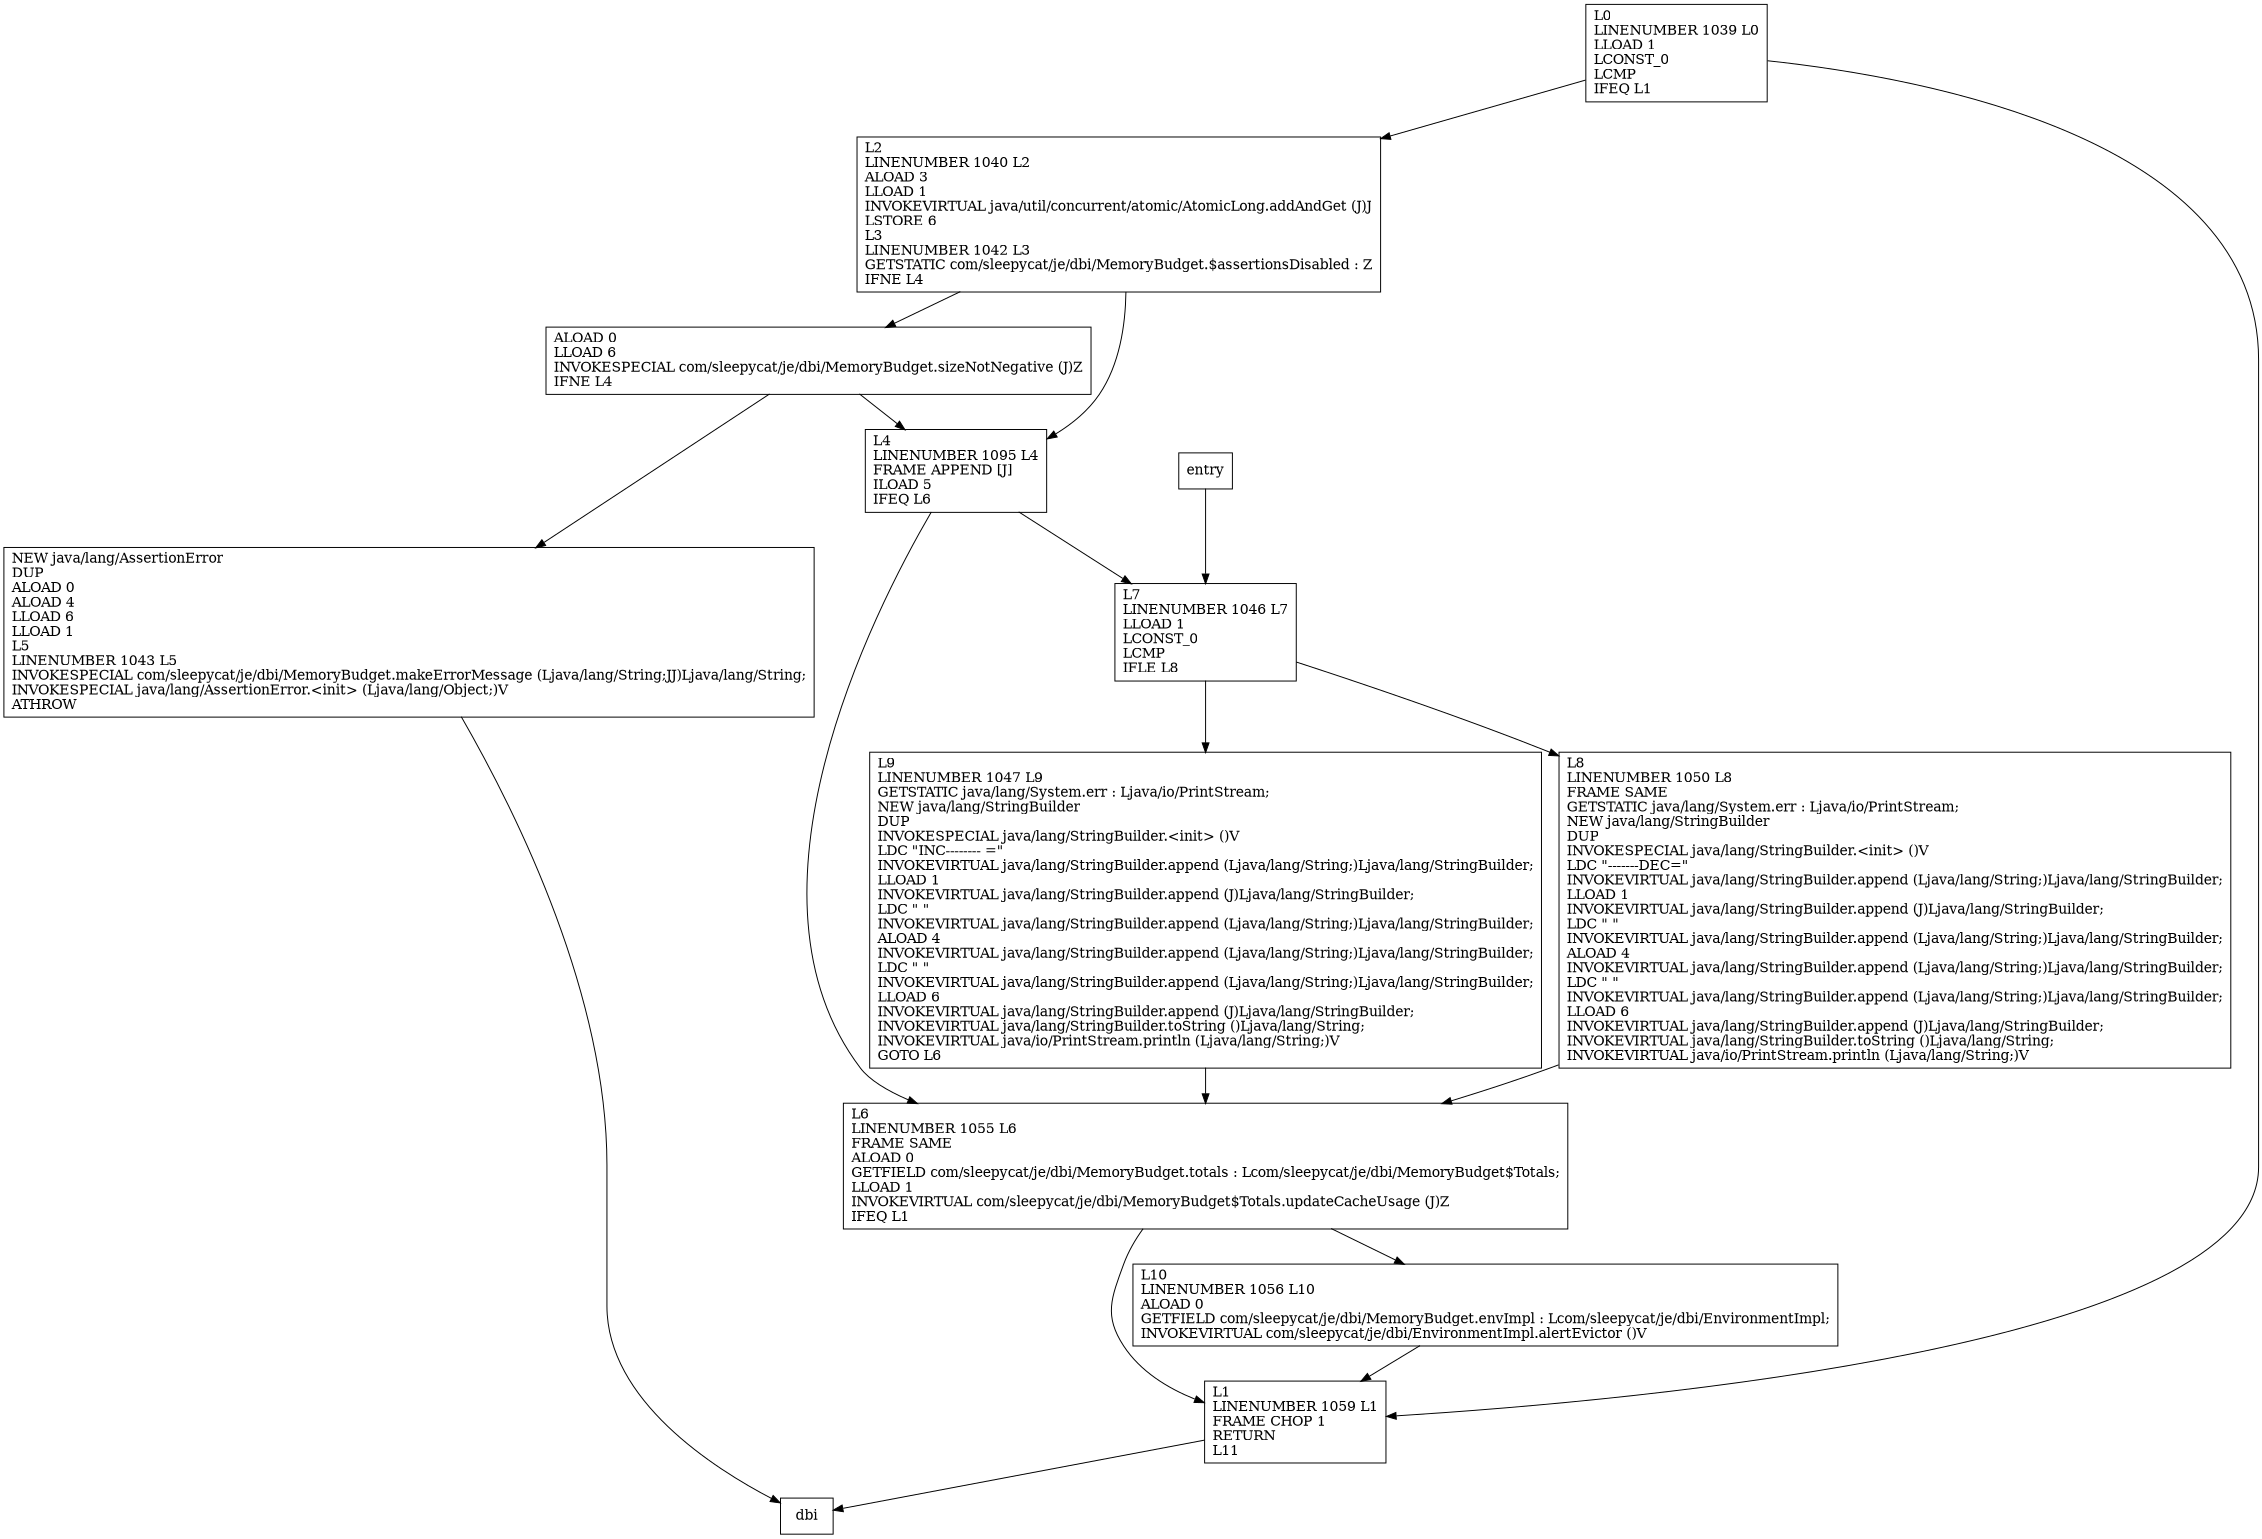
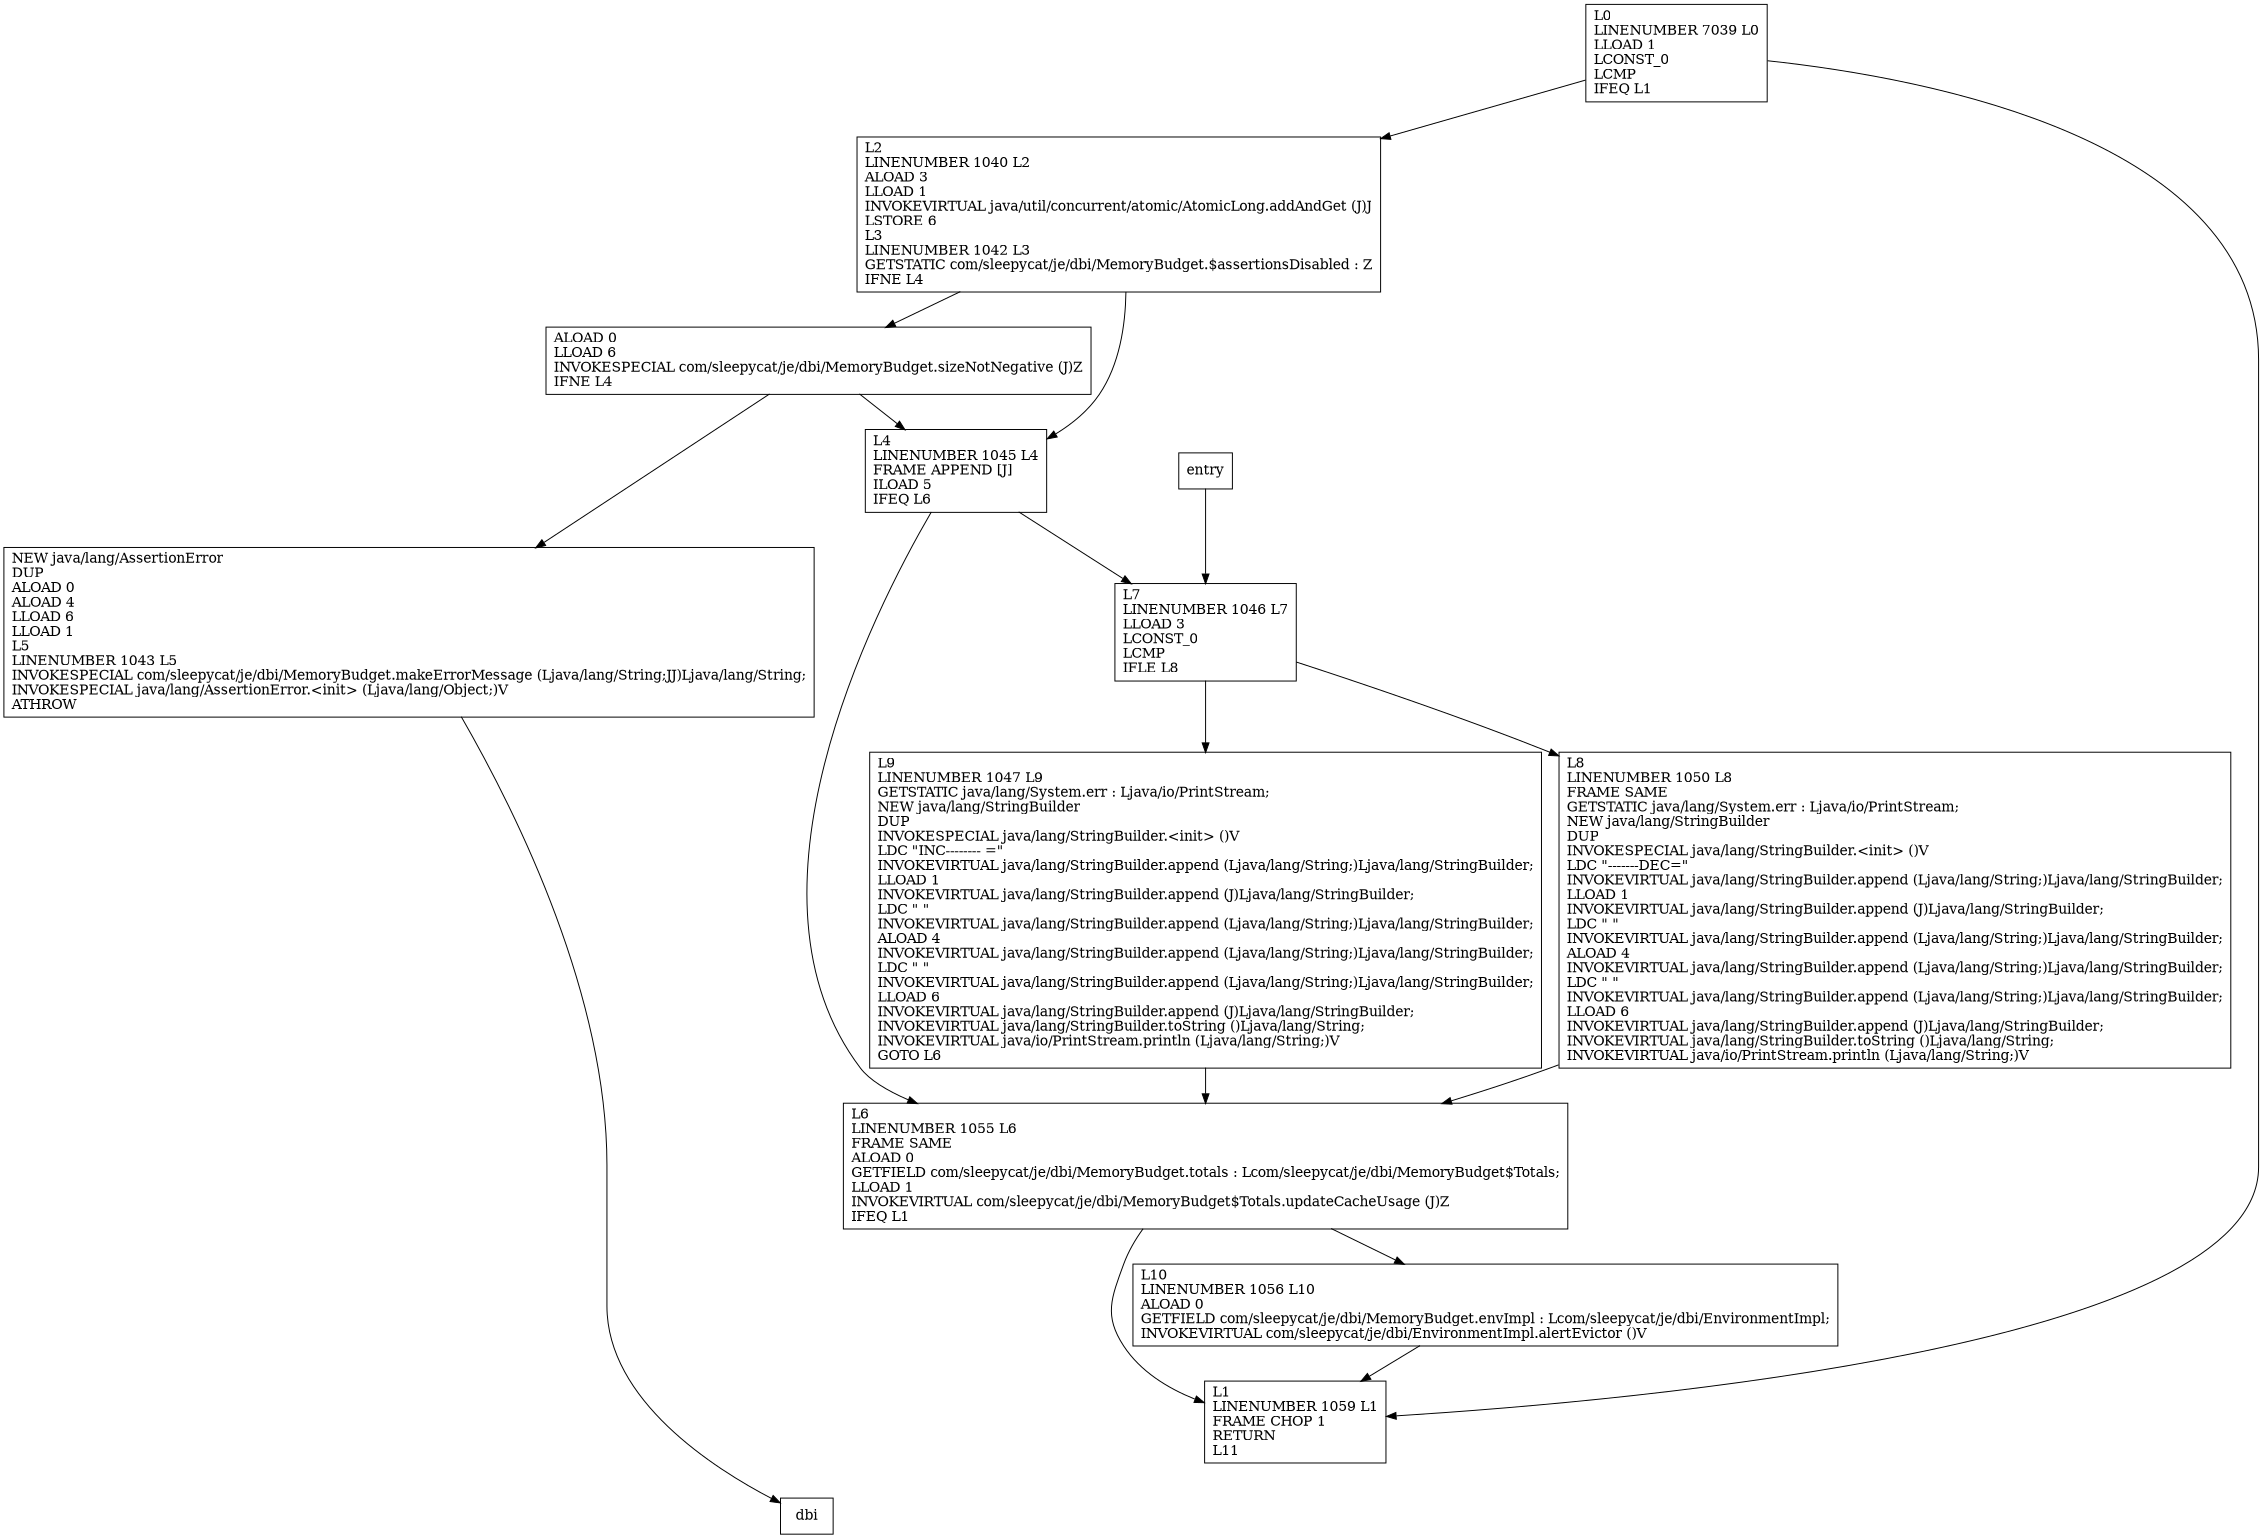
node "L0 LINENUMBER 1039 L0 LLOAD 1 LCONST_0 LCMP IFEQ L1": label "L0 LINENUMBER 1039 L0 LLOAD 1 LCONST_0 LCMP IFEQ L1" -> "L0 LINENUMBER 7039 L0 LLOAD 1 LCONST_0 LCMP IFEQ L1"
node "L4 LINENUMBER 1095 L4 FRAME APPEND [J] ILOAD 5 IFEQ L6": label "L4 LINENUMBER 1095 L4 FRAME APPEND [J] ILOAD 5 IFEQ L6" -> "L4 LINENUMBER 1045 L4 FRAME APPEND [J] ILOAD 5 IFEQ L6"
node "L7 LINENUMBER 1046 L7 LLOAD 1 LCONST_0 LCMP IFLE L8": label "L7 LINENUMBER 1046 L7 LLOAD 1 LCONST_0 LCMP IFLE L8" -> "L7 LINENUMBER 1046 L7 LLOAD 3 LCONST_0 LCMP IFLE L8"
edge "L1 LINENUMBER 1059 L1 FRAME CHOP 1 RETURN L11" -> "dbi": removed
